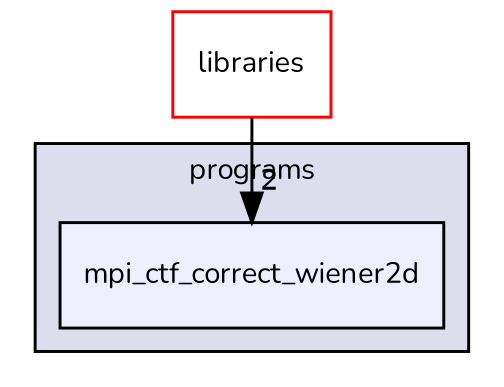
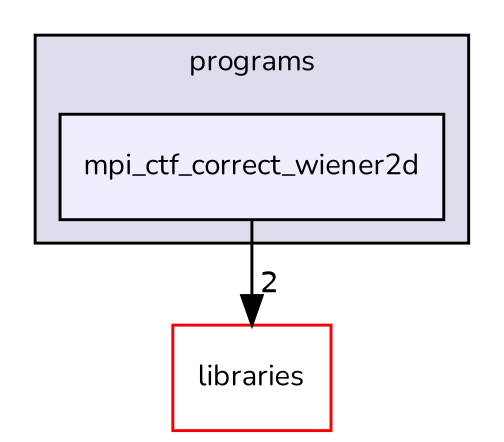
edge "libraries" -> "mpi_ctf_correct_wiener2d": reversed
